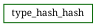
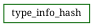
node "type_hash_hash": label "type_hash_hash" -> "type_info_hash"
